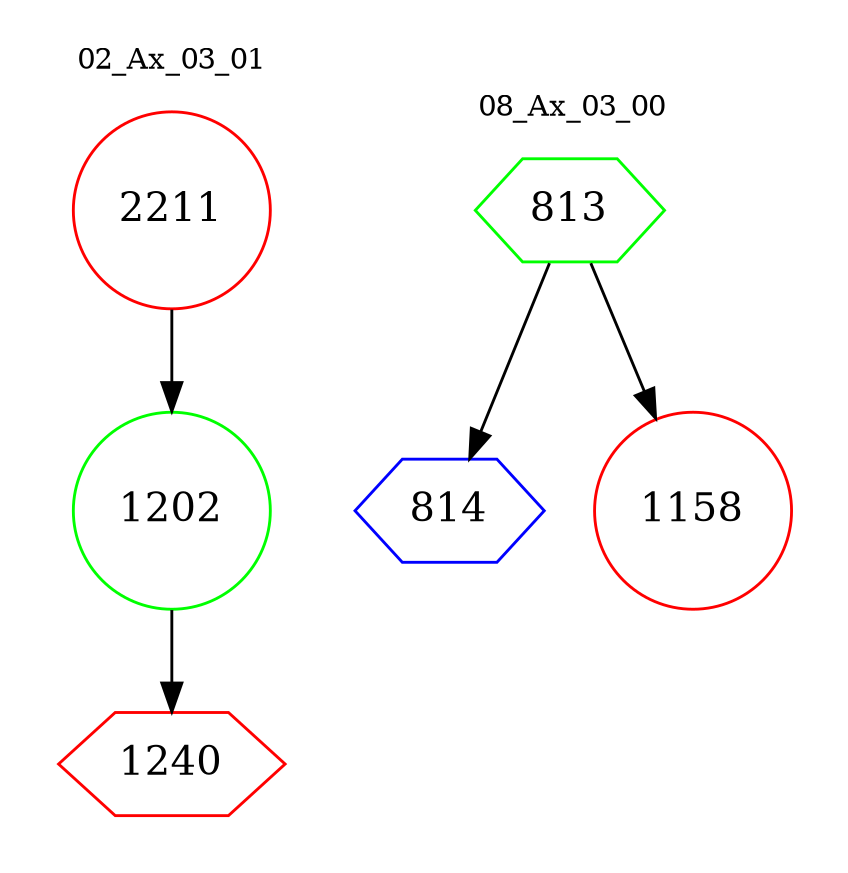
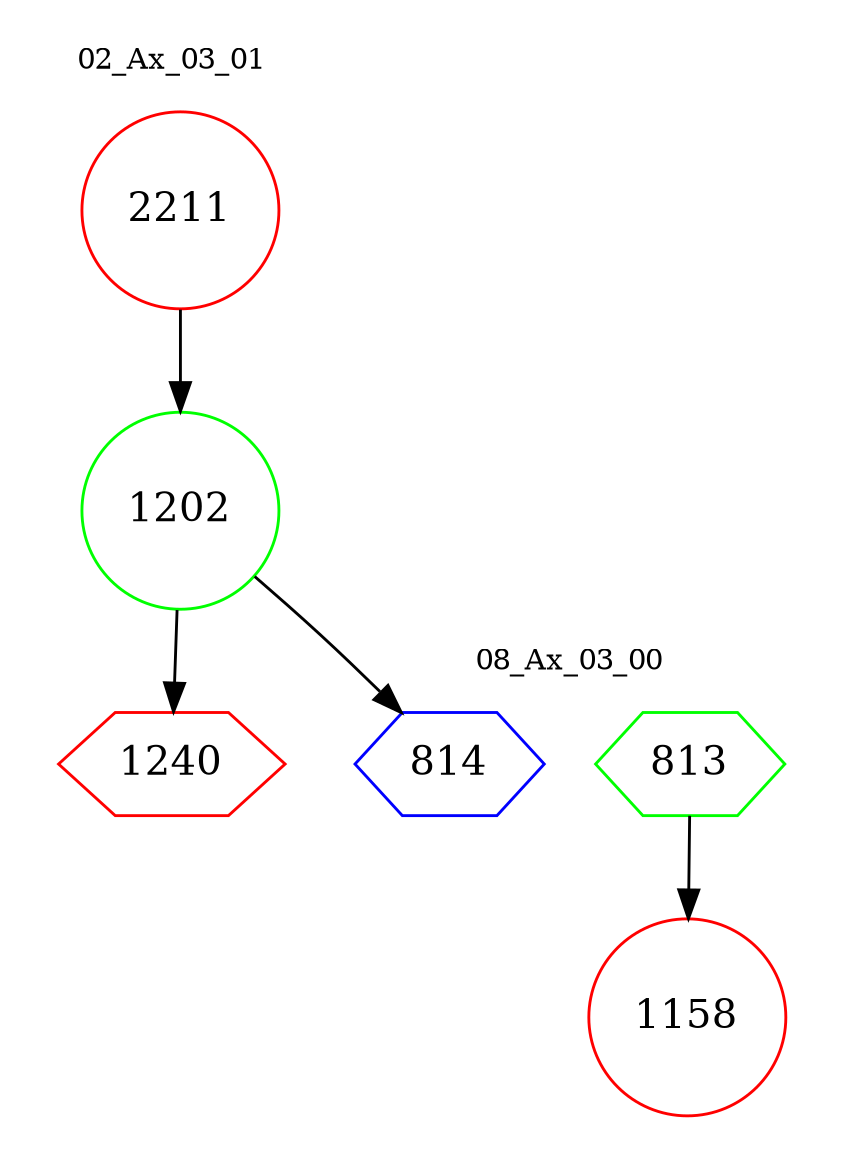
edge "813" -> "814": now "1202" -> "814"
